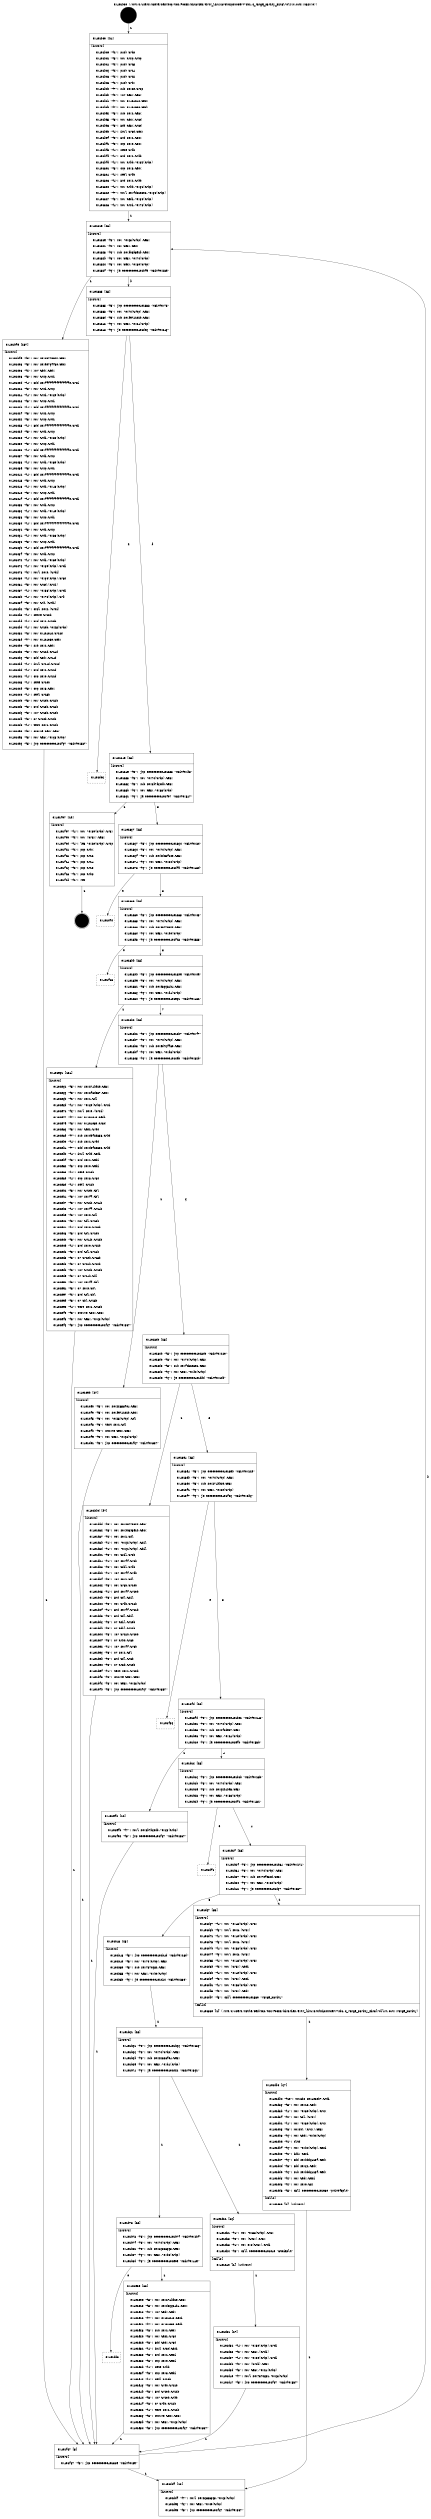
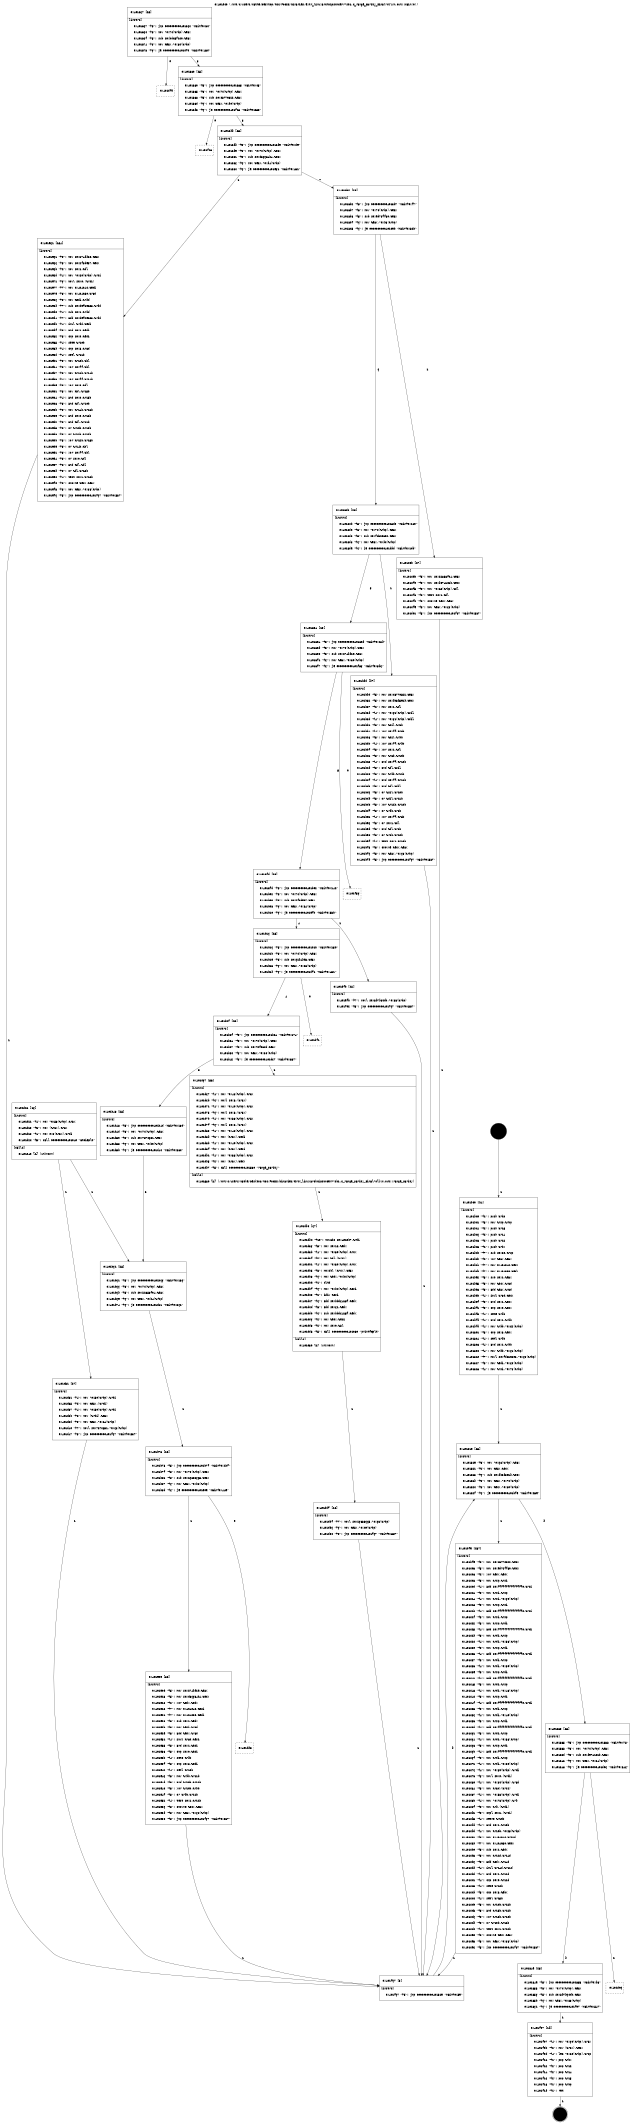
edge "0x401a4e [25]" -> "0x401a67 [25]": removed, label "8"
edge "0x401b61 [25]" -> "0x401d21 [16]": reversed
edge "0x401f67 [5]" -> "0x401ddf [18]": reversed
